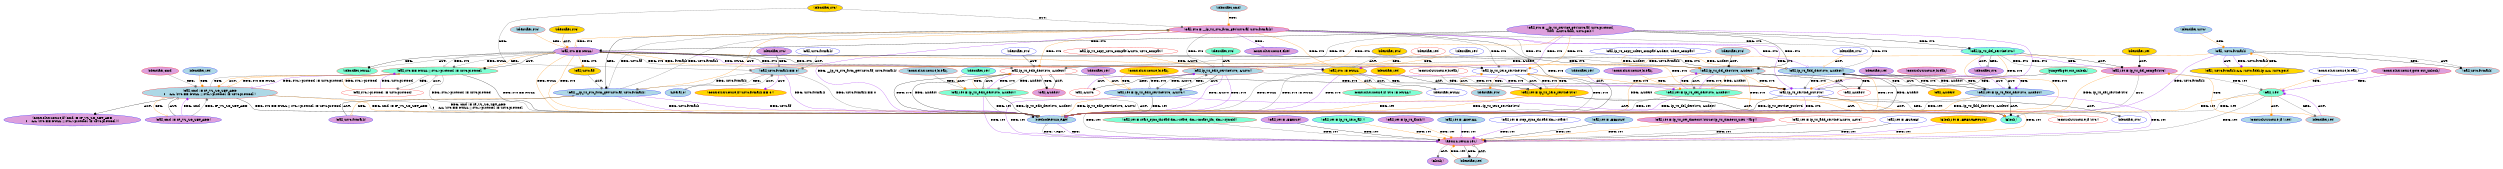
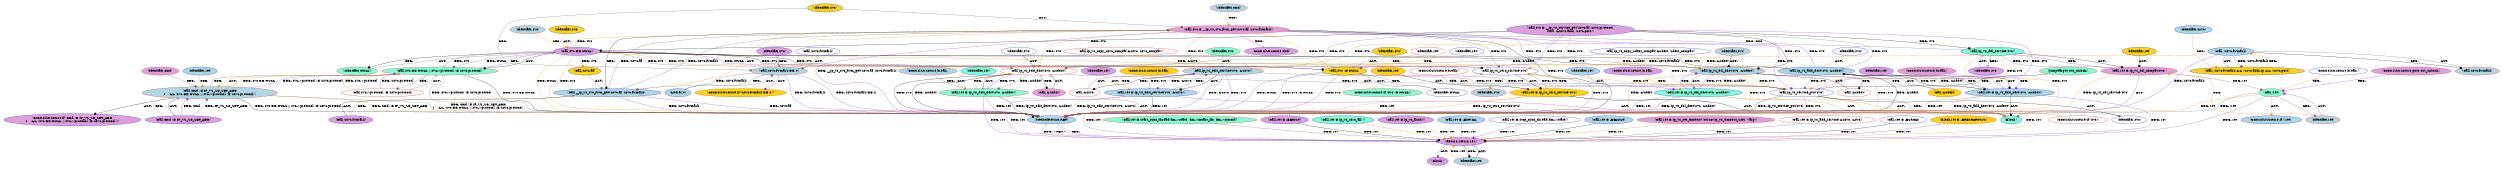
edge "(Identifier,usvc)" -> "(Call,!usvc.fwmark)": now "(Identifier,usvc)" -> "(Call,!usvc.fwmark && !usvc.addr.ip && !usvc.port)"
edge "(Call,svc = __ip_vs_svc_fwm_get(usvc.af, usvc.fwmark))" -> "(Call,ip_vs_del_service(svc))": label "DDG: svc" -> "DDG: cmd"
edge "(Call,svc = __ip_vs_svc_fwm_get(usvc.af, usvc.fwmark))" -> "(Call,ip_vs_add_dest(svc, &udest))": reversed
edge "(Call,svc = __ip_vs_svc_fwm_get(usvc.af, usvc.fwmark))" -> "(Call,ip_vs_edit_service(svc, &usvc))": color gray40 -> darkorange
edge "(Call,svc == NULL || svc->protocol != usvc.protocol)" -> "(Call,svc == NULL)": color darkorange -> purple
edge "(Call,svc == NULL)" -> "(Call,ip_vs_edit_service(svc, &usvc))": label "DDG: fwmark" -> "DDG: svc"
edge "(Call,ip_vs_edit_service(svc, &usvc))" -> "(Call,&usvc)": label "ADD: " -> "CFG: "
edge "(Call,ip_vs_edit_dest(svc, &udest))" -> "(Call,ip_vs_service_put(svc))": color black -> gray40
node "(Call,ret = ip_vs_del_dest(svc, &udest))": color red -> blue
node "(Return,return ret;)": color red -> blue
